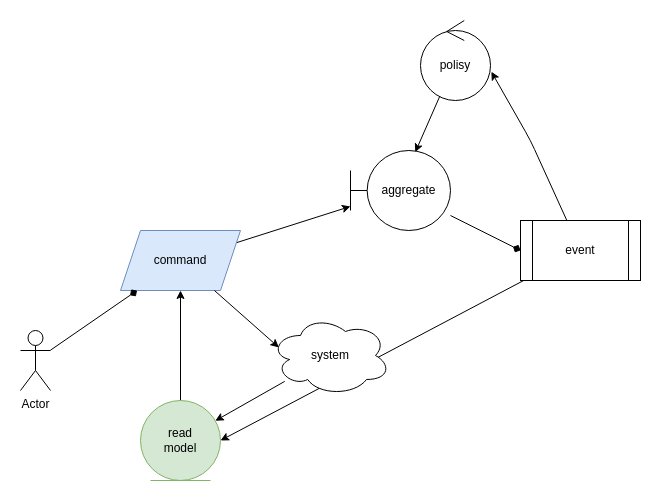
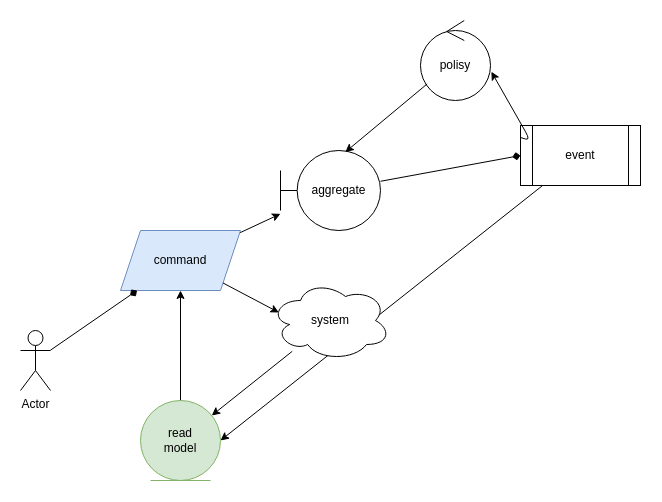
node "aggregate": moved (401, 191) -> (331, 191)
node "event": moved (581, 251) -> (581, 156)
node "system": moved (331, 356) -> (331, 321)
